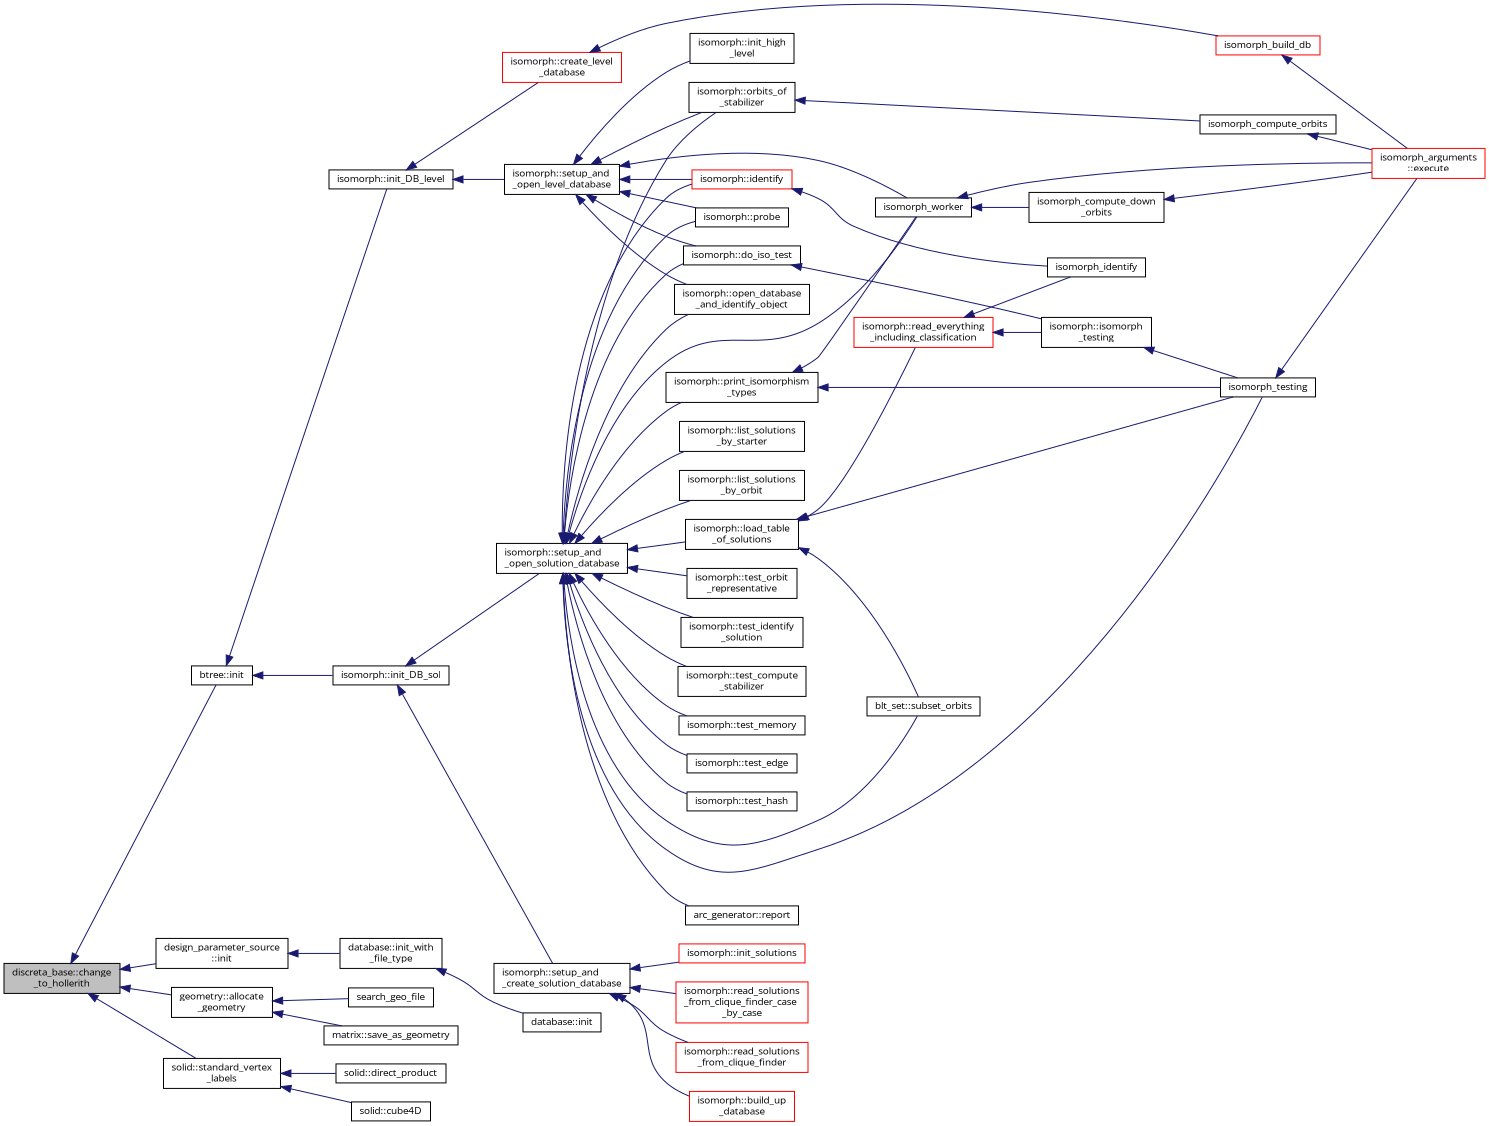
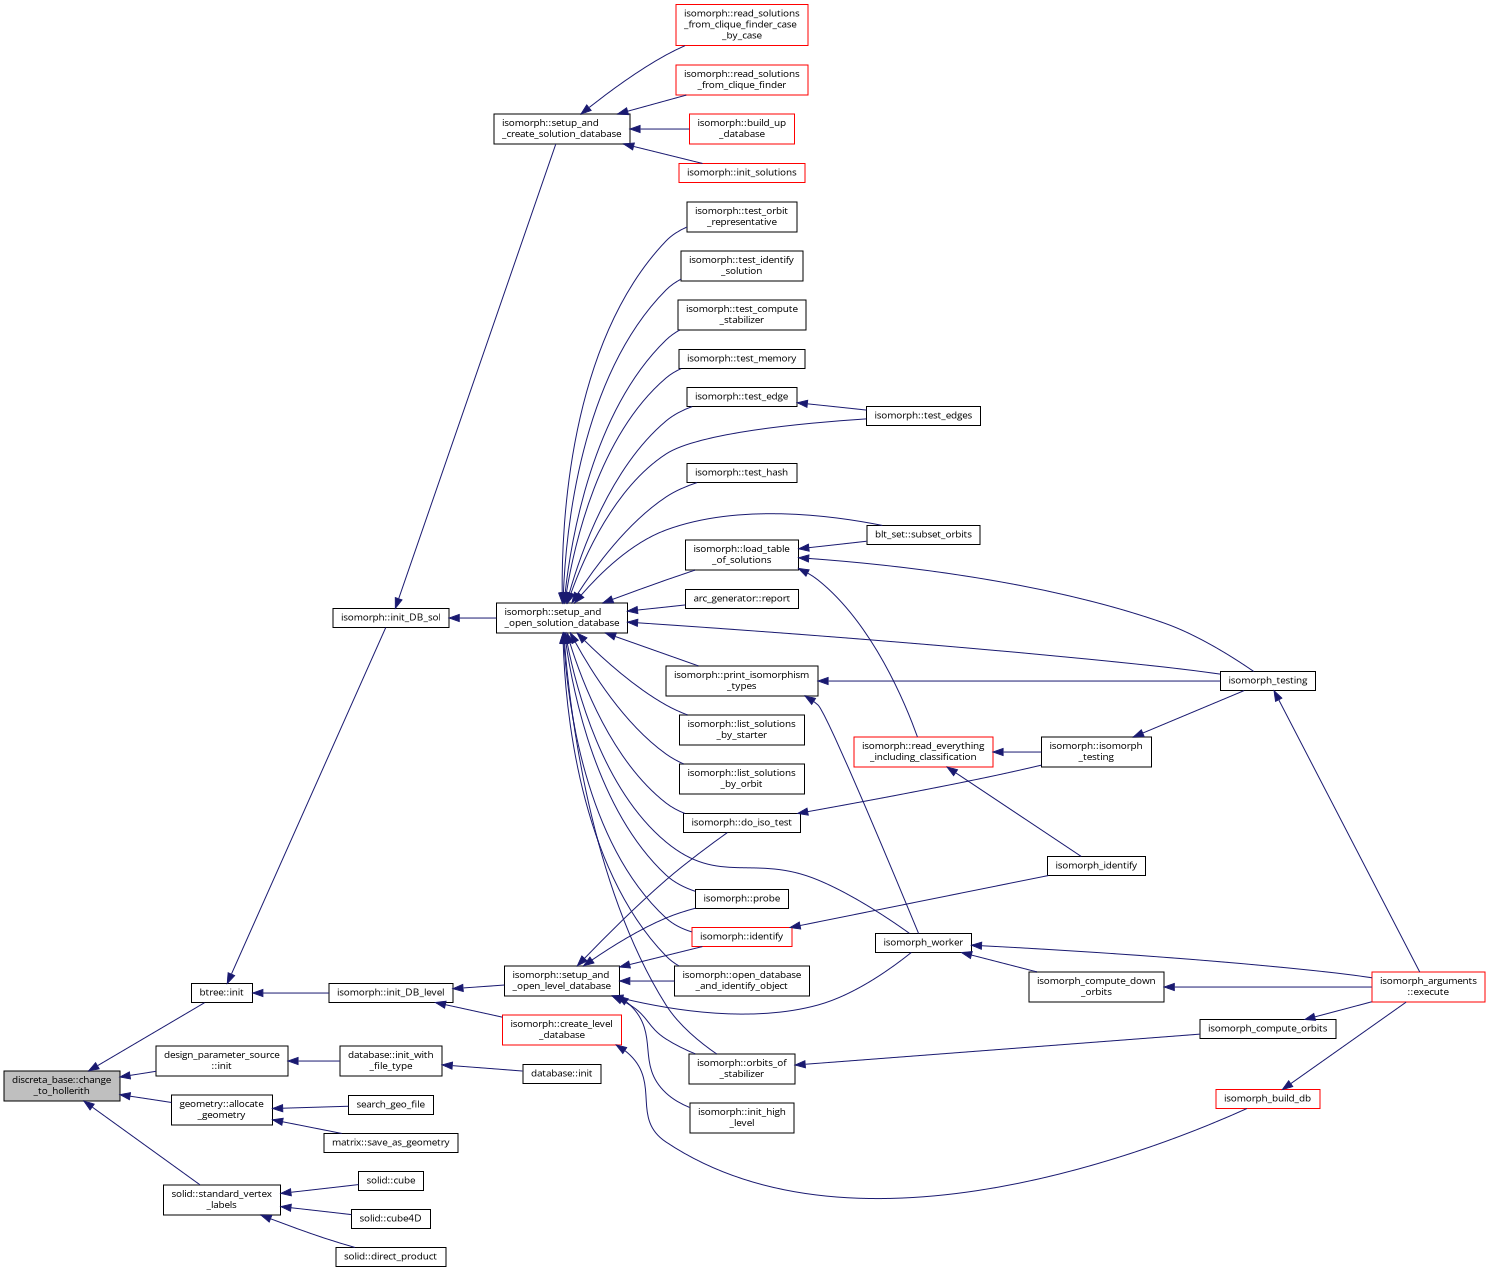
node "isomorph::test_edges": added
node "solid::cube": added
